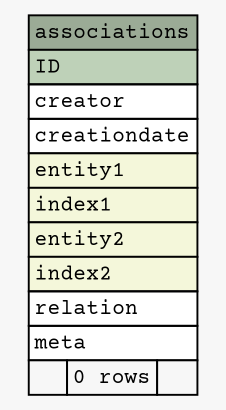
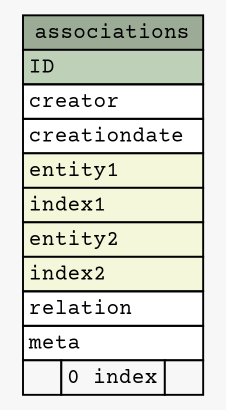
node "associations": text "0 rows" -> "0 index"
